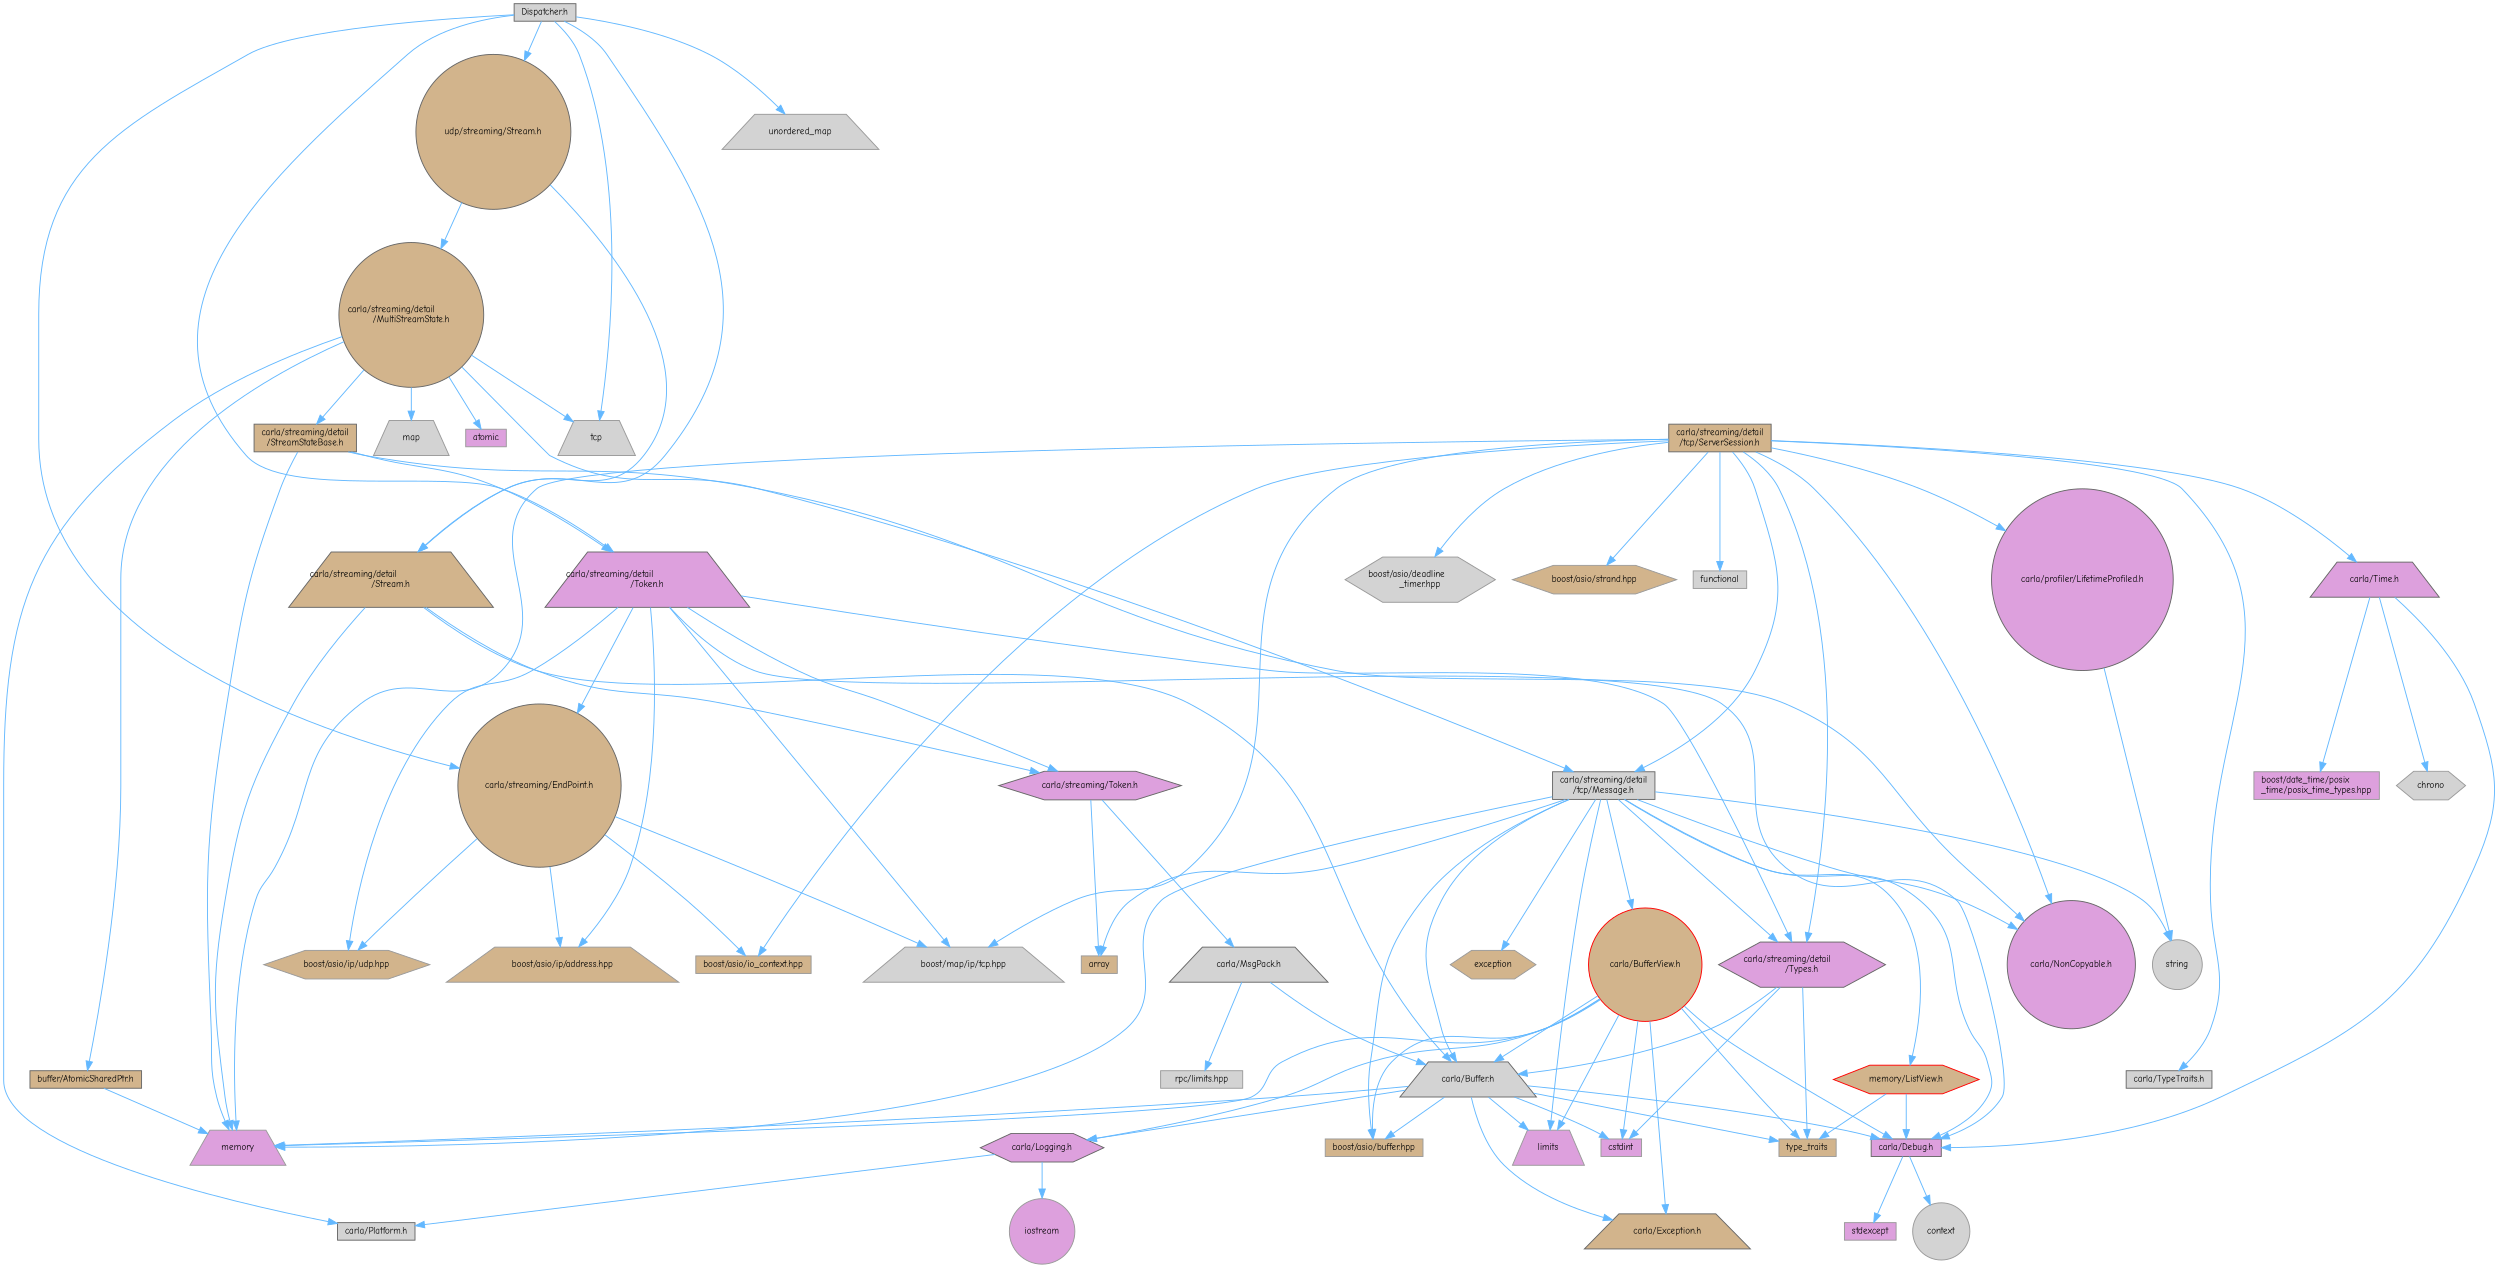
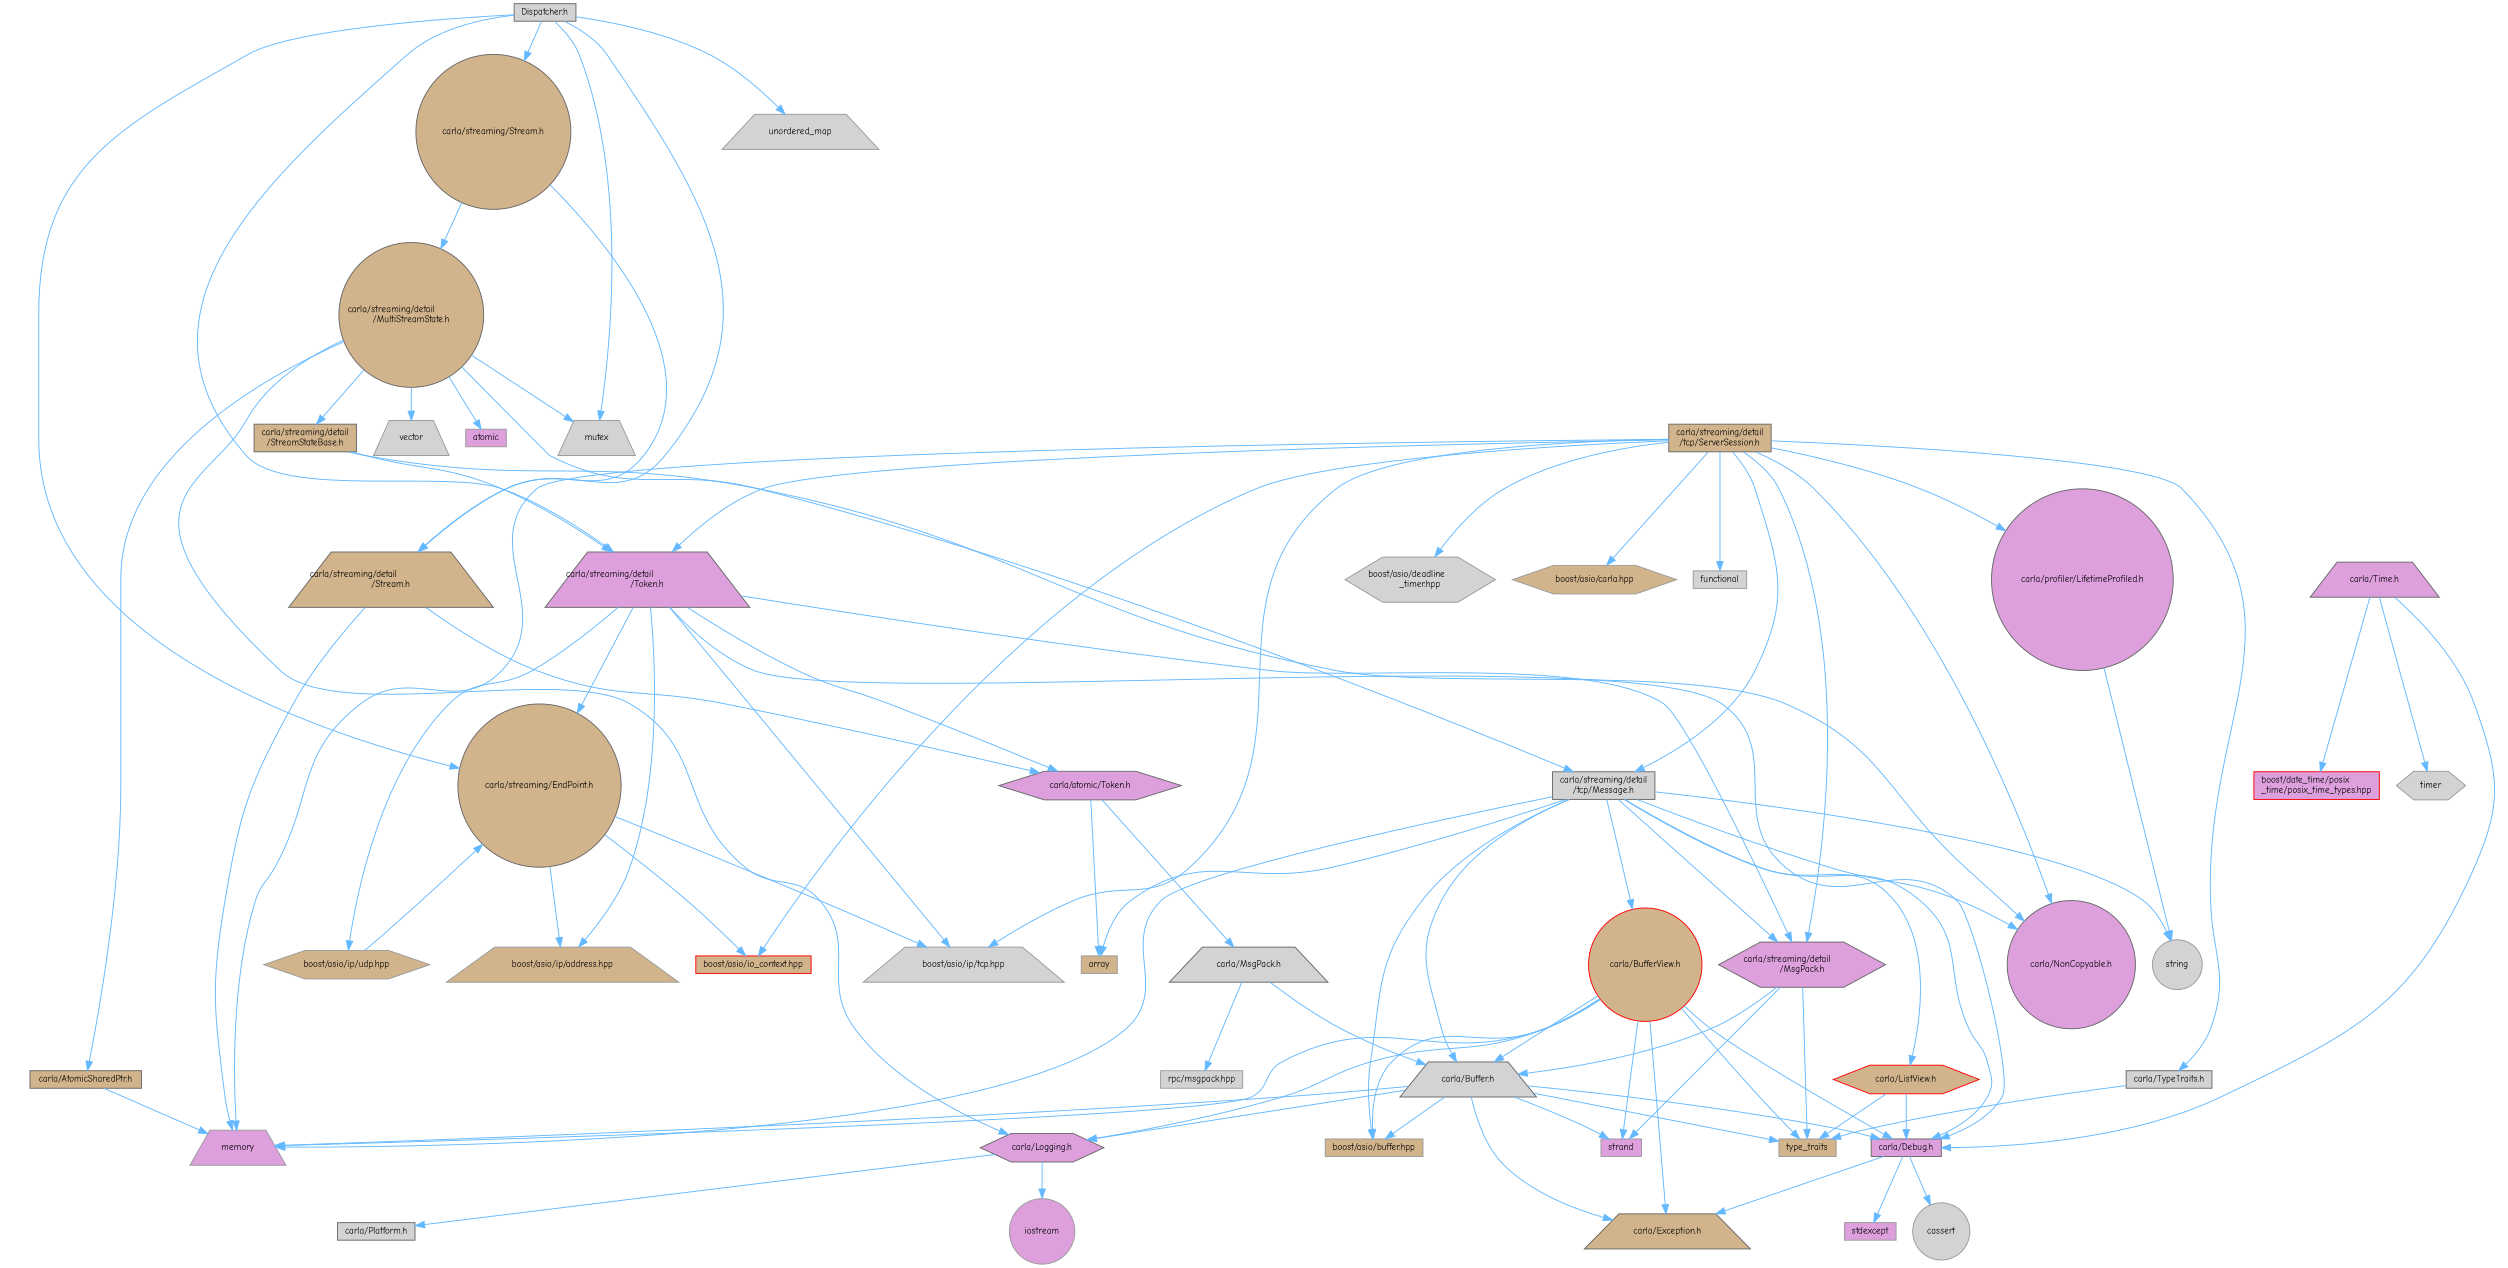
node "udp/streaming/Stream.h": label "udp/streaming/Stream.h" -> "carla/streaming/Stream.h"
node "map": label "map" -> "vector"
node "tcp": label "tcp" -> "mutex"
edge "carla/streaming/detail /tcp/ServerSession.h" -> "carla/Time.h": now "carla/streaming/detail /tcp/ServerSession.h" -> "carla/streaming/detail /Token.h"
node "boost/asio/strand.hpp": label "boost/asio/strand.hpp" -> "boost/asio/carla.hpp"
edge "carla/streaming/detail /Stream.h" -> "carla/Buffer.h": removed
edge "carla/streaming/detail /StreamStateBase.h" -> "memory": removed
node "carla/streaming/Token.h": label "carla/streaming/Token.h" -> "carla/atomic/Token.h"
node "boost/date_time/posix _time/posix_time_types.hpp": color grey60 -> red
node "chrono": label "chrono" -> "timer"
edge "carla/streaming/detail /MultiStreamState.h" -> "carla/Platform.h": now "carla/streaming/detail /MultiStreamState.h" -> "carla/Logging.h"
edge "carla/streaming/EndPoint.h" -> "boost/asio/ip/udp.hpp": reversed
node "boost/asio/io_context.hpp": color grey60 -> red
node "boost/map/ip/tcp.hpp": label "boost/map/ip/tcp.hpp" -> "boost/asio/ip/tcp.hpp"
node "exception": removed
node "carla/streaming/detail /Types.h": label "carla/streaming/detail /Types.h" -> "carla/streaming/detail /MsgPack.h"
node "buffer/AtomicSharedPtr.h": label "buffer/AtomicSharedPtr.h" -> "carla/AtomicSharedPtr.h"
node "rpc/limits.hpp": label "rpc/limits.hpp" -> "rpc/msgpack.hpp"
node "memory/ListView.h": label "memory/ListView.h" -> "carla/ListView.h"
edge "carla/TypeTraits.h" -> "type_traits": added
node "limits": removed
node "cstdint": label "cstdint" -> "strand"
edge "carla/Debug.h" -> "carla/Exception.h": added
node "context": label "context" -> "cassert"
